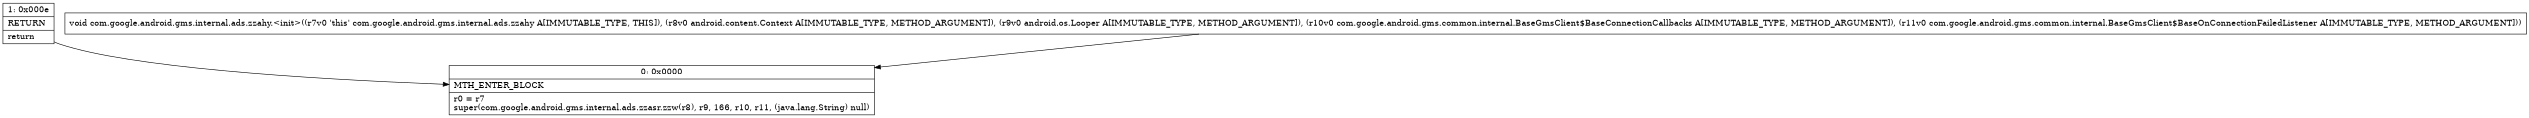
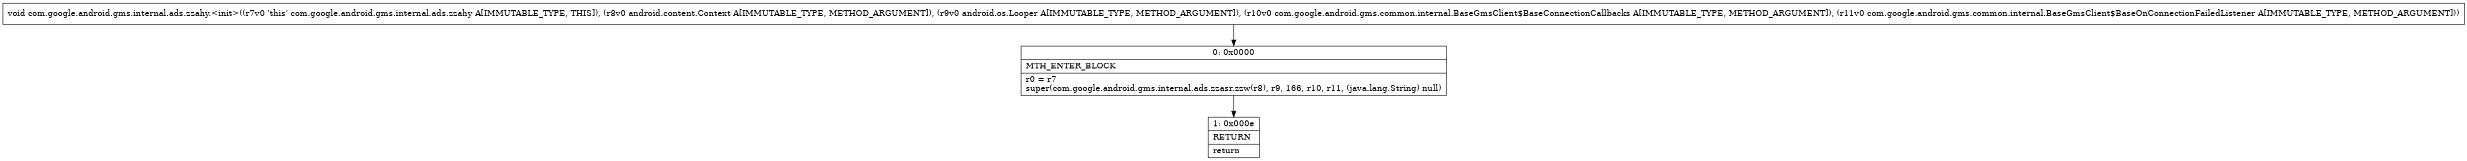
edge "1: 0x000e" -> "0: 0x0000": reversed
